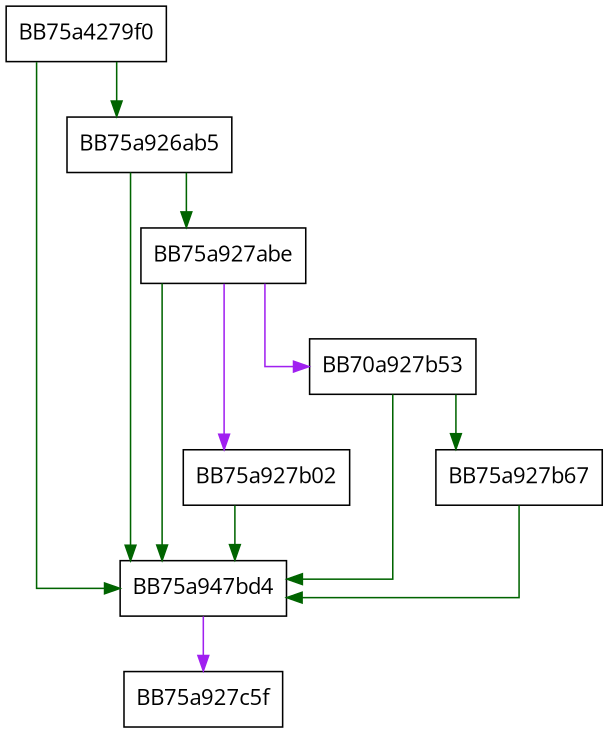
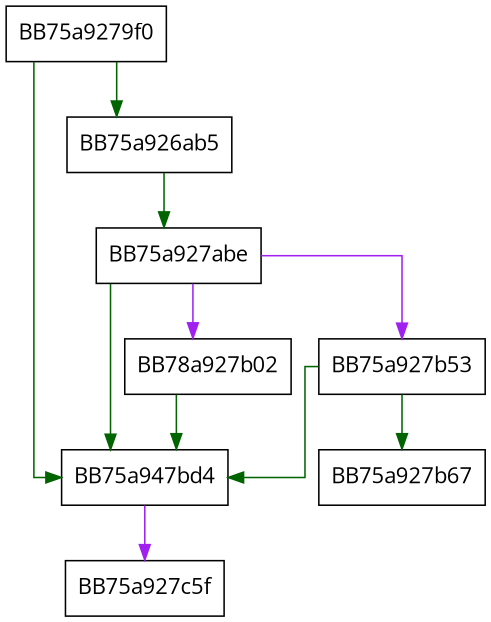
node "BB75a4279f0": label "BB75a4279f0" -> "BB75a9279f0"
edge "BB75a926ab5" -> "BB75a947bd4": removed
node "BB70a927b53": label "BB70a927b53" -> "BB75a927b53"
node "BB75a927b02": label "BB75a927b02" -> "BB78a927b02"
edge "BB75a927b67" -> "BB75a947bd4": removed
